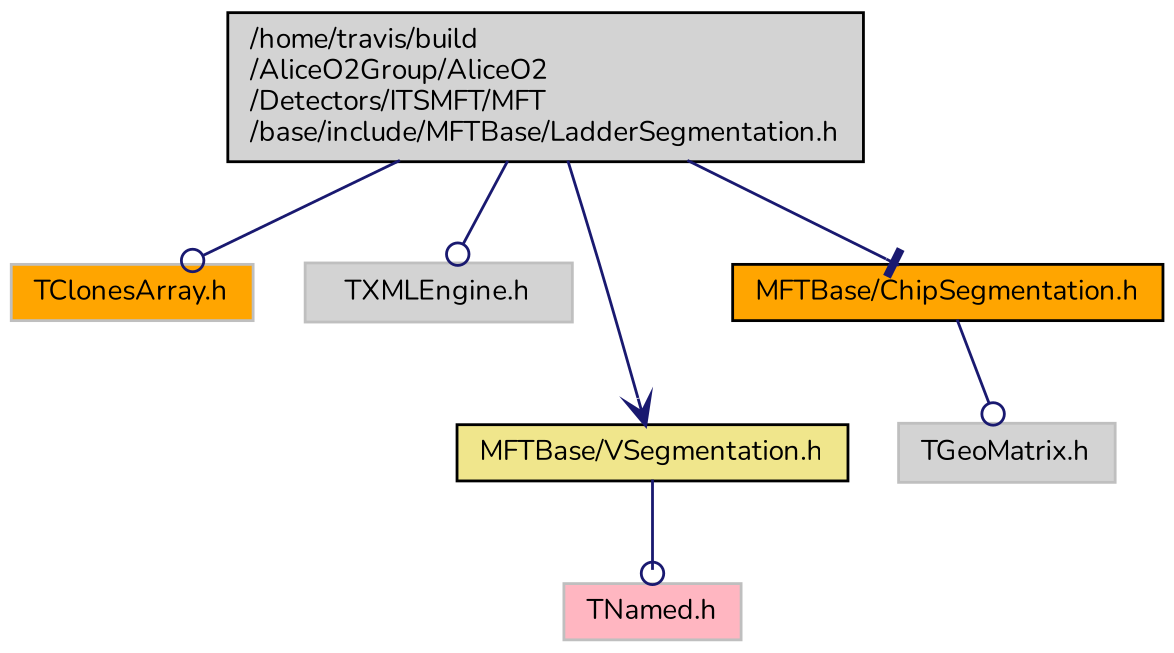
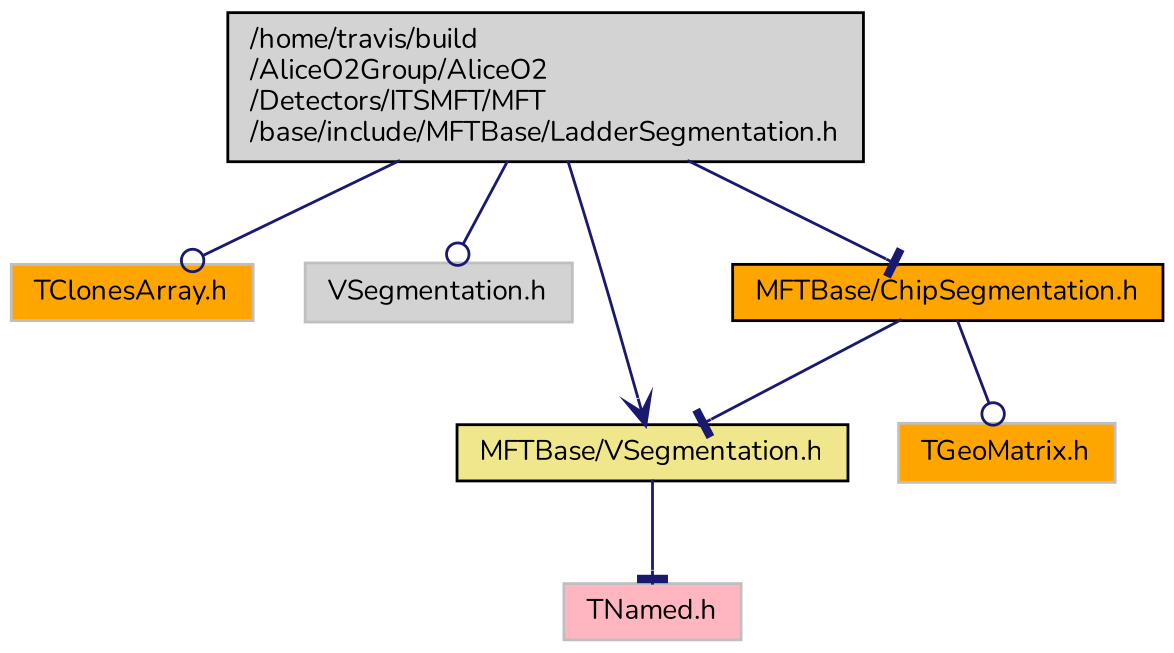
node "TXMLEngine.h": label "TXMLEngine.h" -> "VSegmentation.h"
edge "MFTBase/ChipSegmentation.h" -> "MFTBase/VSegmentation.h": added
node "TGeoMatrix.h": fillcolor lightgrey -> orange
edge "MFTBase/VSegmentation.h" -> "TNamed.h": arrowhead odot -> tee
